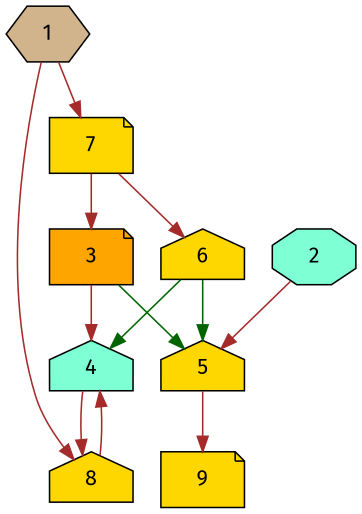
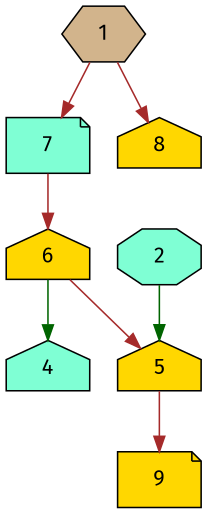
node "7": fillcolor gold -> aquamarine
node "3": removed
edge "6" -> "5": color darkgreen -> brown
edge "2" -> "5": color brown -> darkgreen
edge "4" -> "8": removed
edge "8" -> "4": removed
